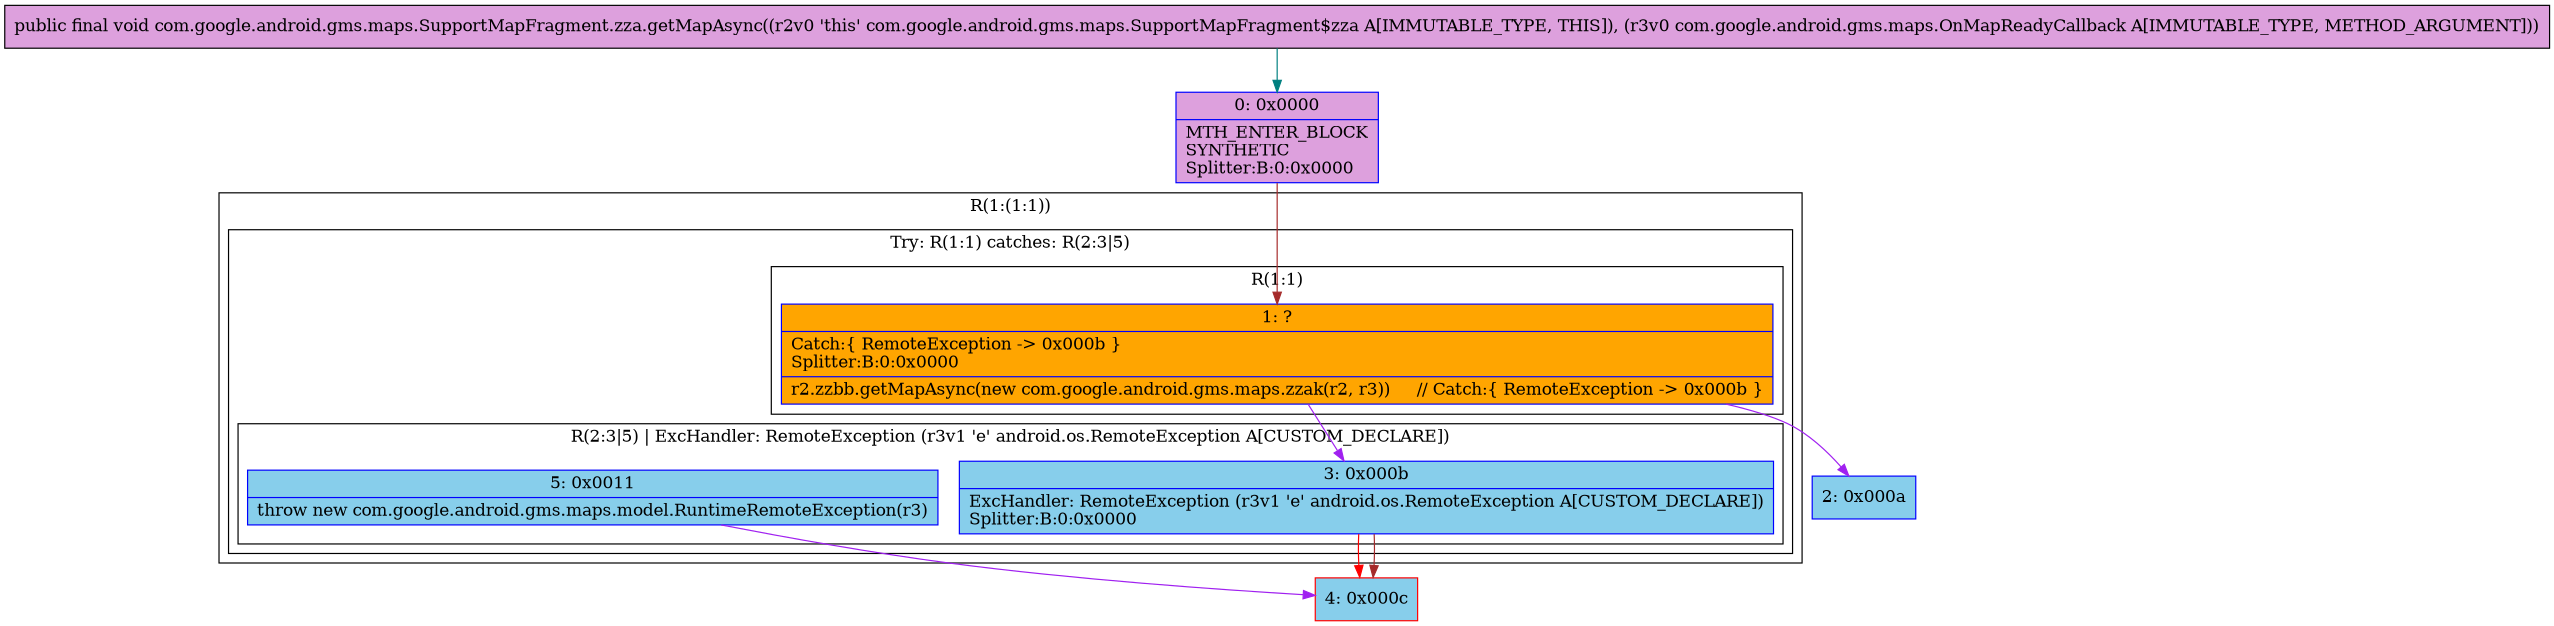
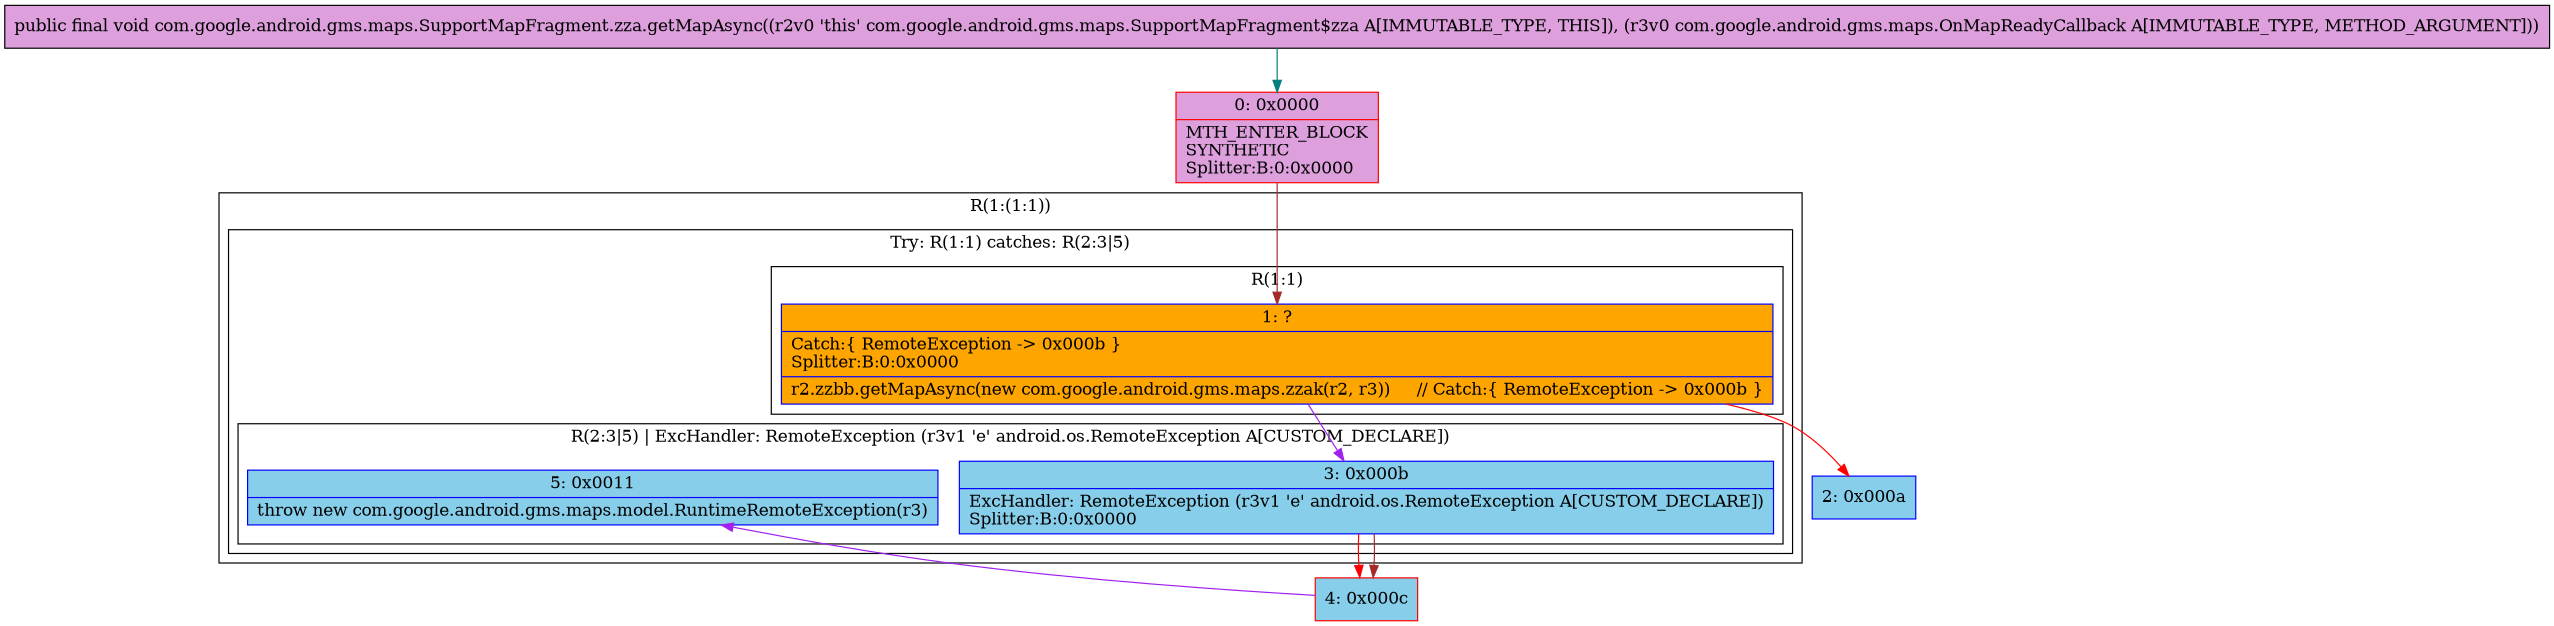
node "0: 0x0000": color blue -> red
edge "1: ?" -> "2: 0x000a": color purple -> red
edge "5: 0x0011" -> "4: 0x000c": reversed
